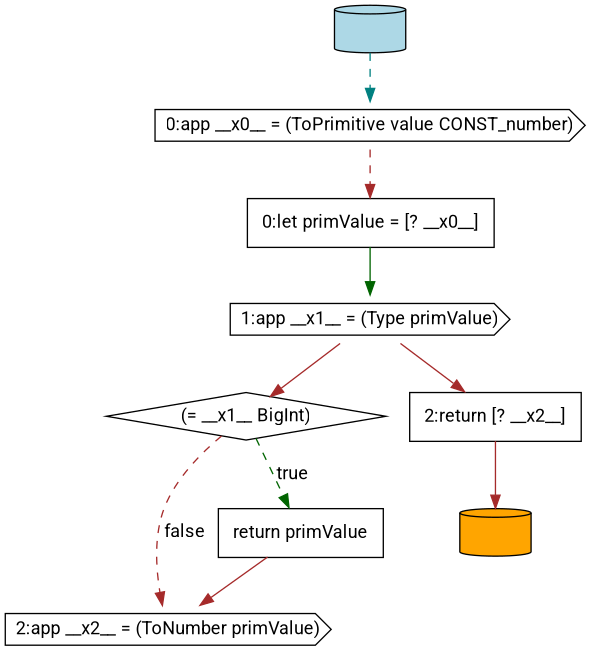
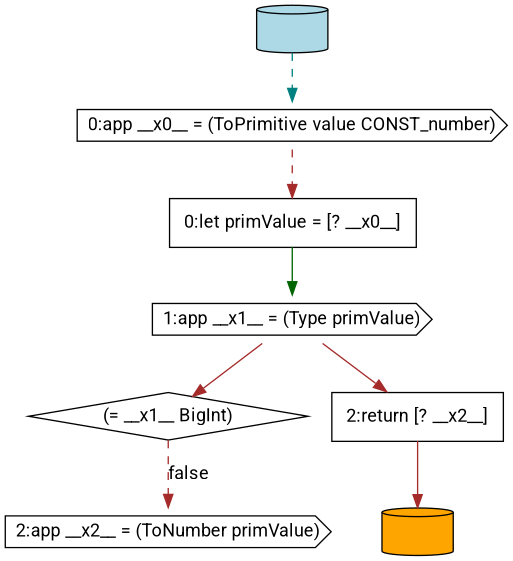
node "return primValue": removed
